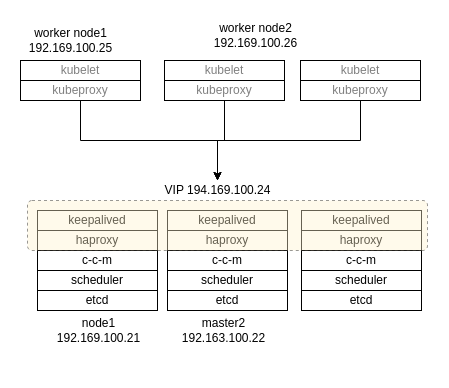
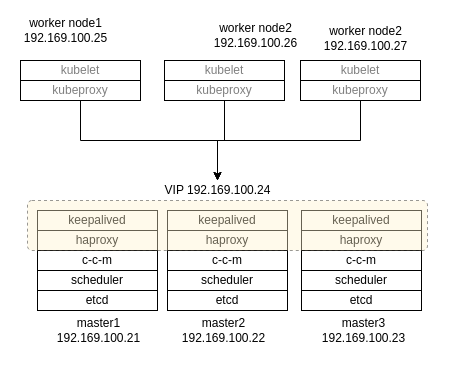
node "worker node2 192.169.100.27": added
node "worker node1 192.169.100.25": moved (71, 41) -> (66, 31)
node "VIP 194.169.100.24": label "VIP 194.169.100.24" -> "VIP 192.169.100.24"
node "node1 192.169.100.21": label "node1 192.169.100.21" -> "master1 192.169.100.21"
node "master2 192.163.100.22": label "master2 192.163.100.22" -> "master2 192.169.100.22"
node "master3 192.169.100.23": added
